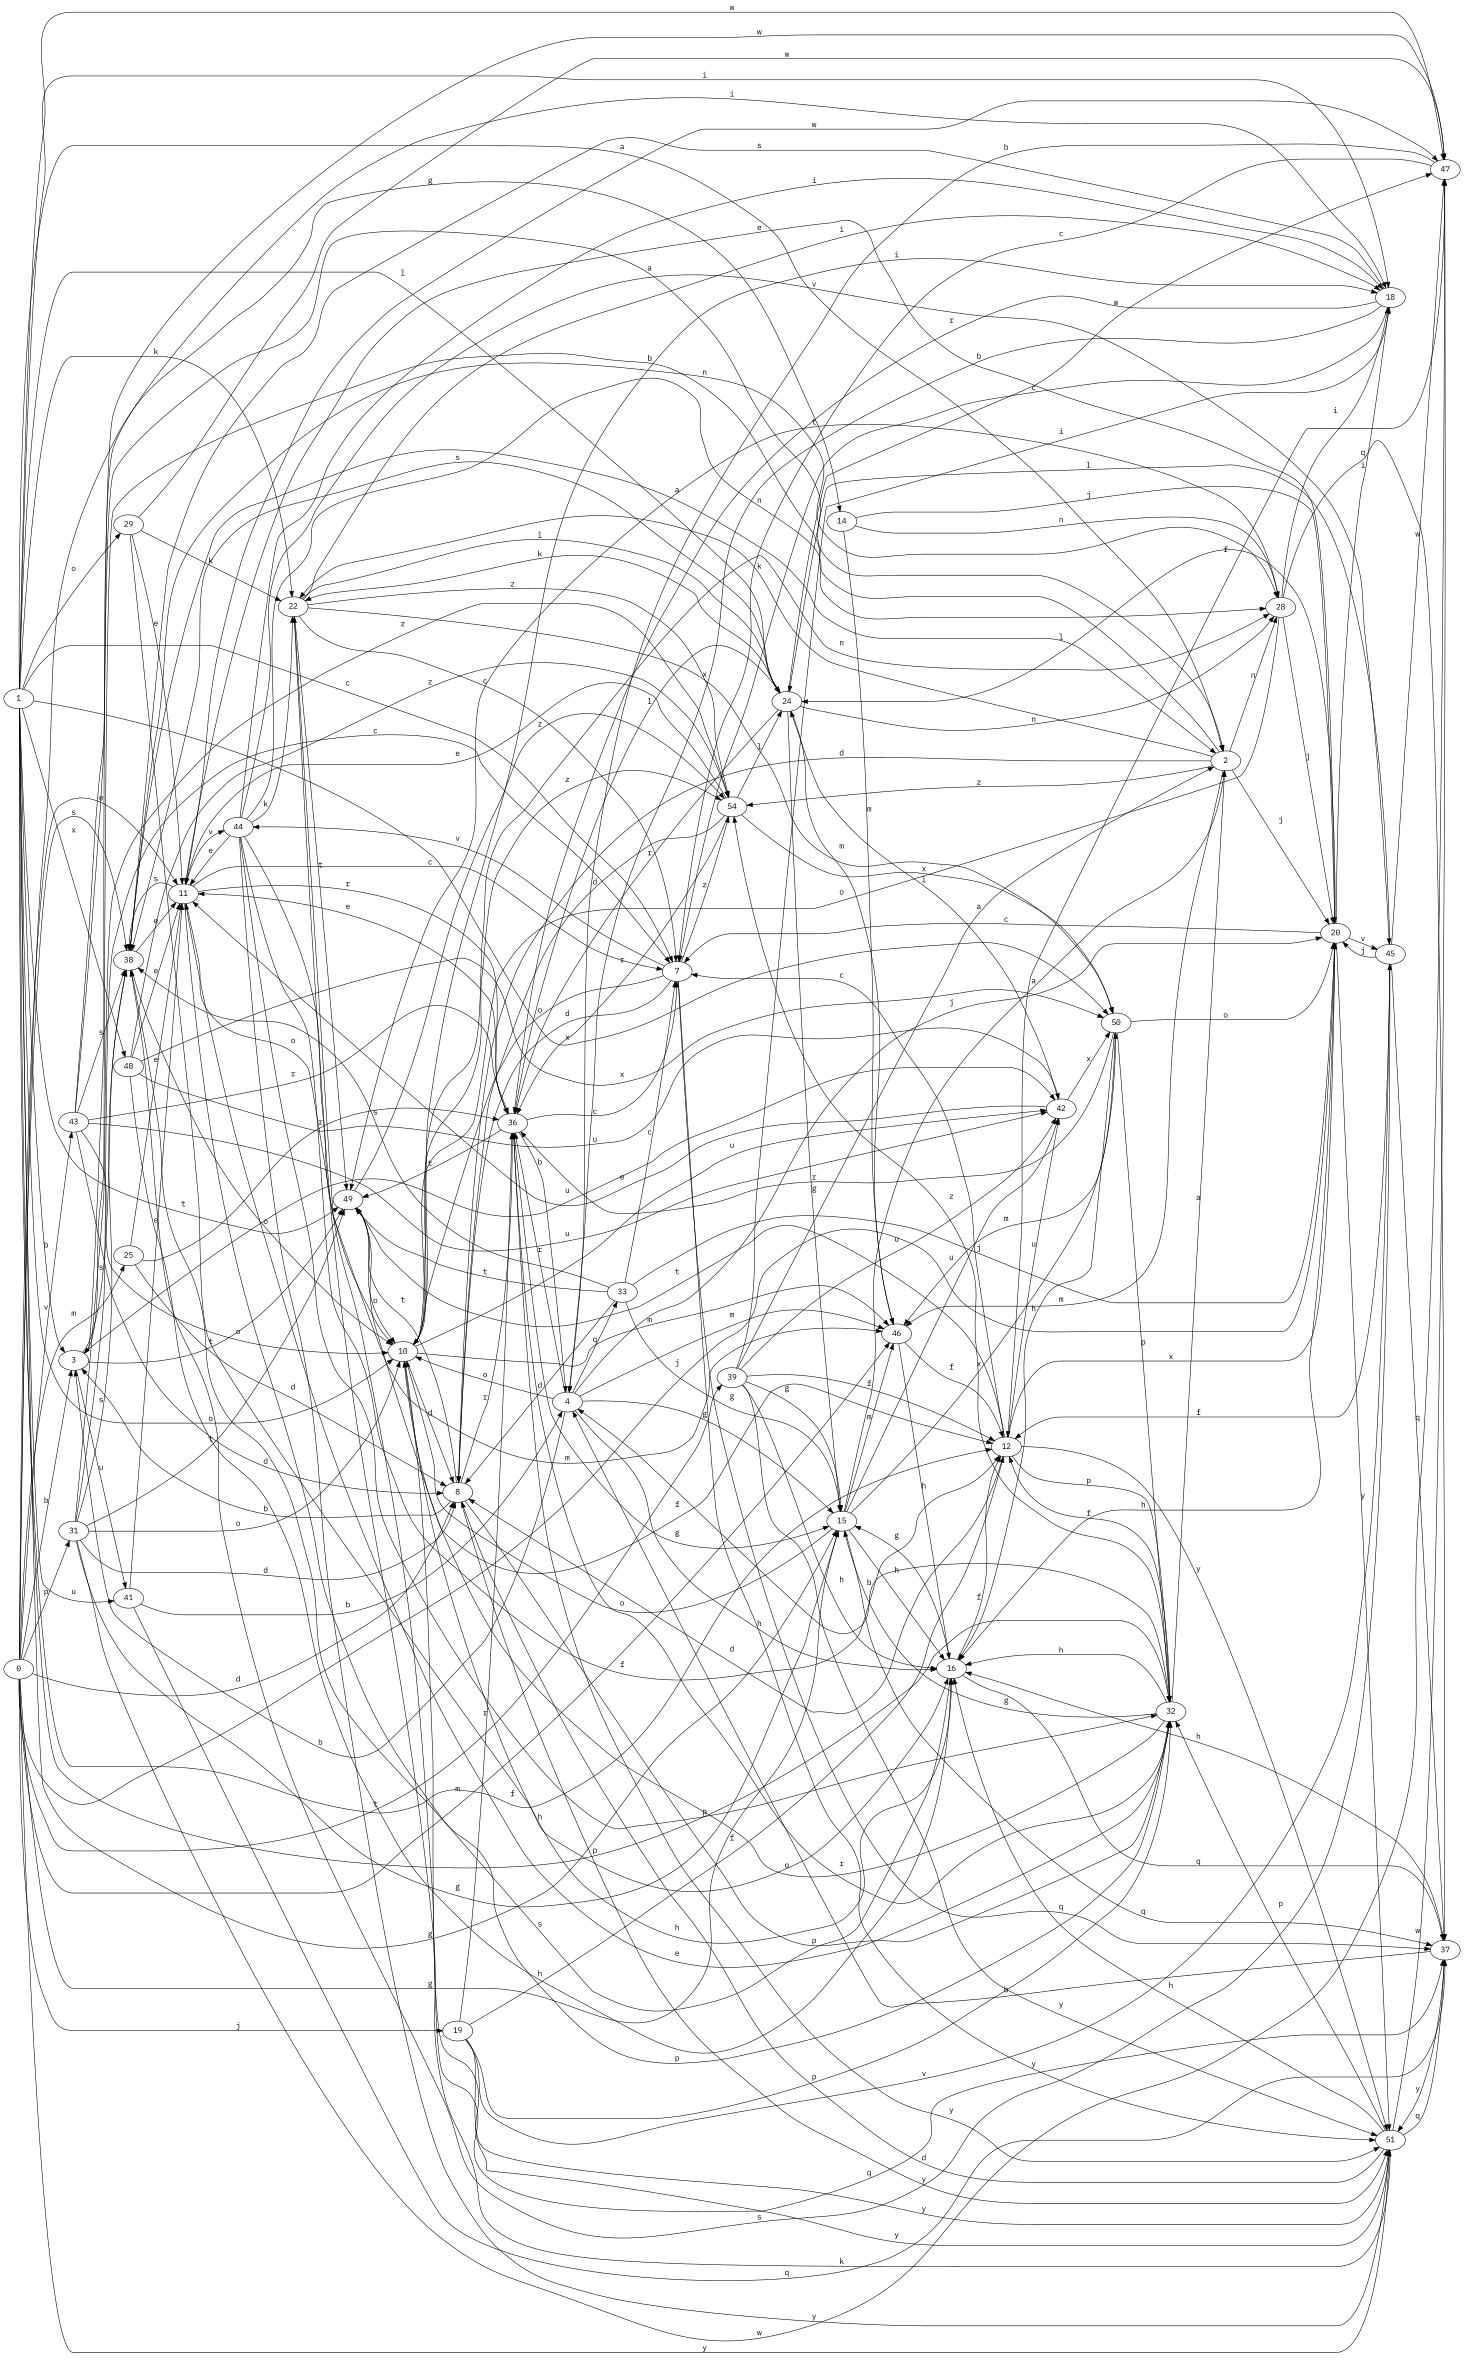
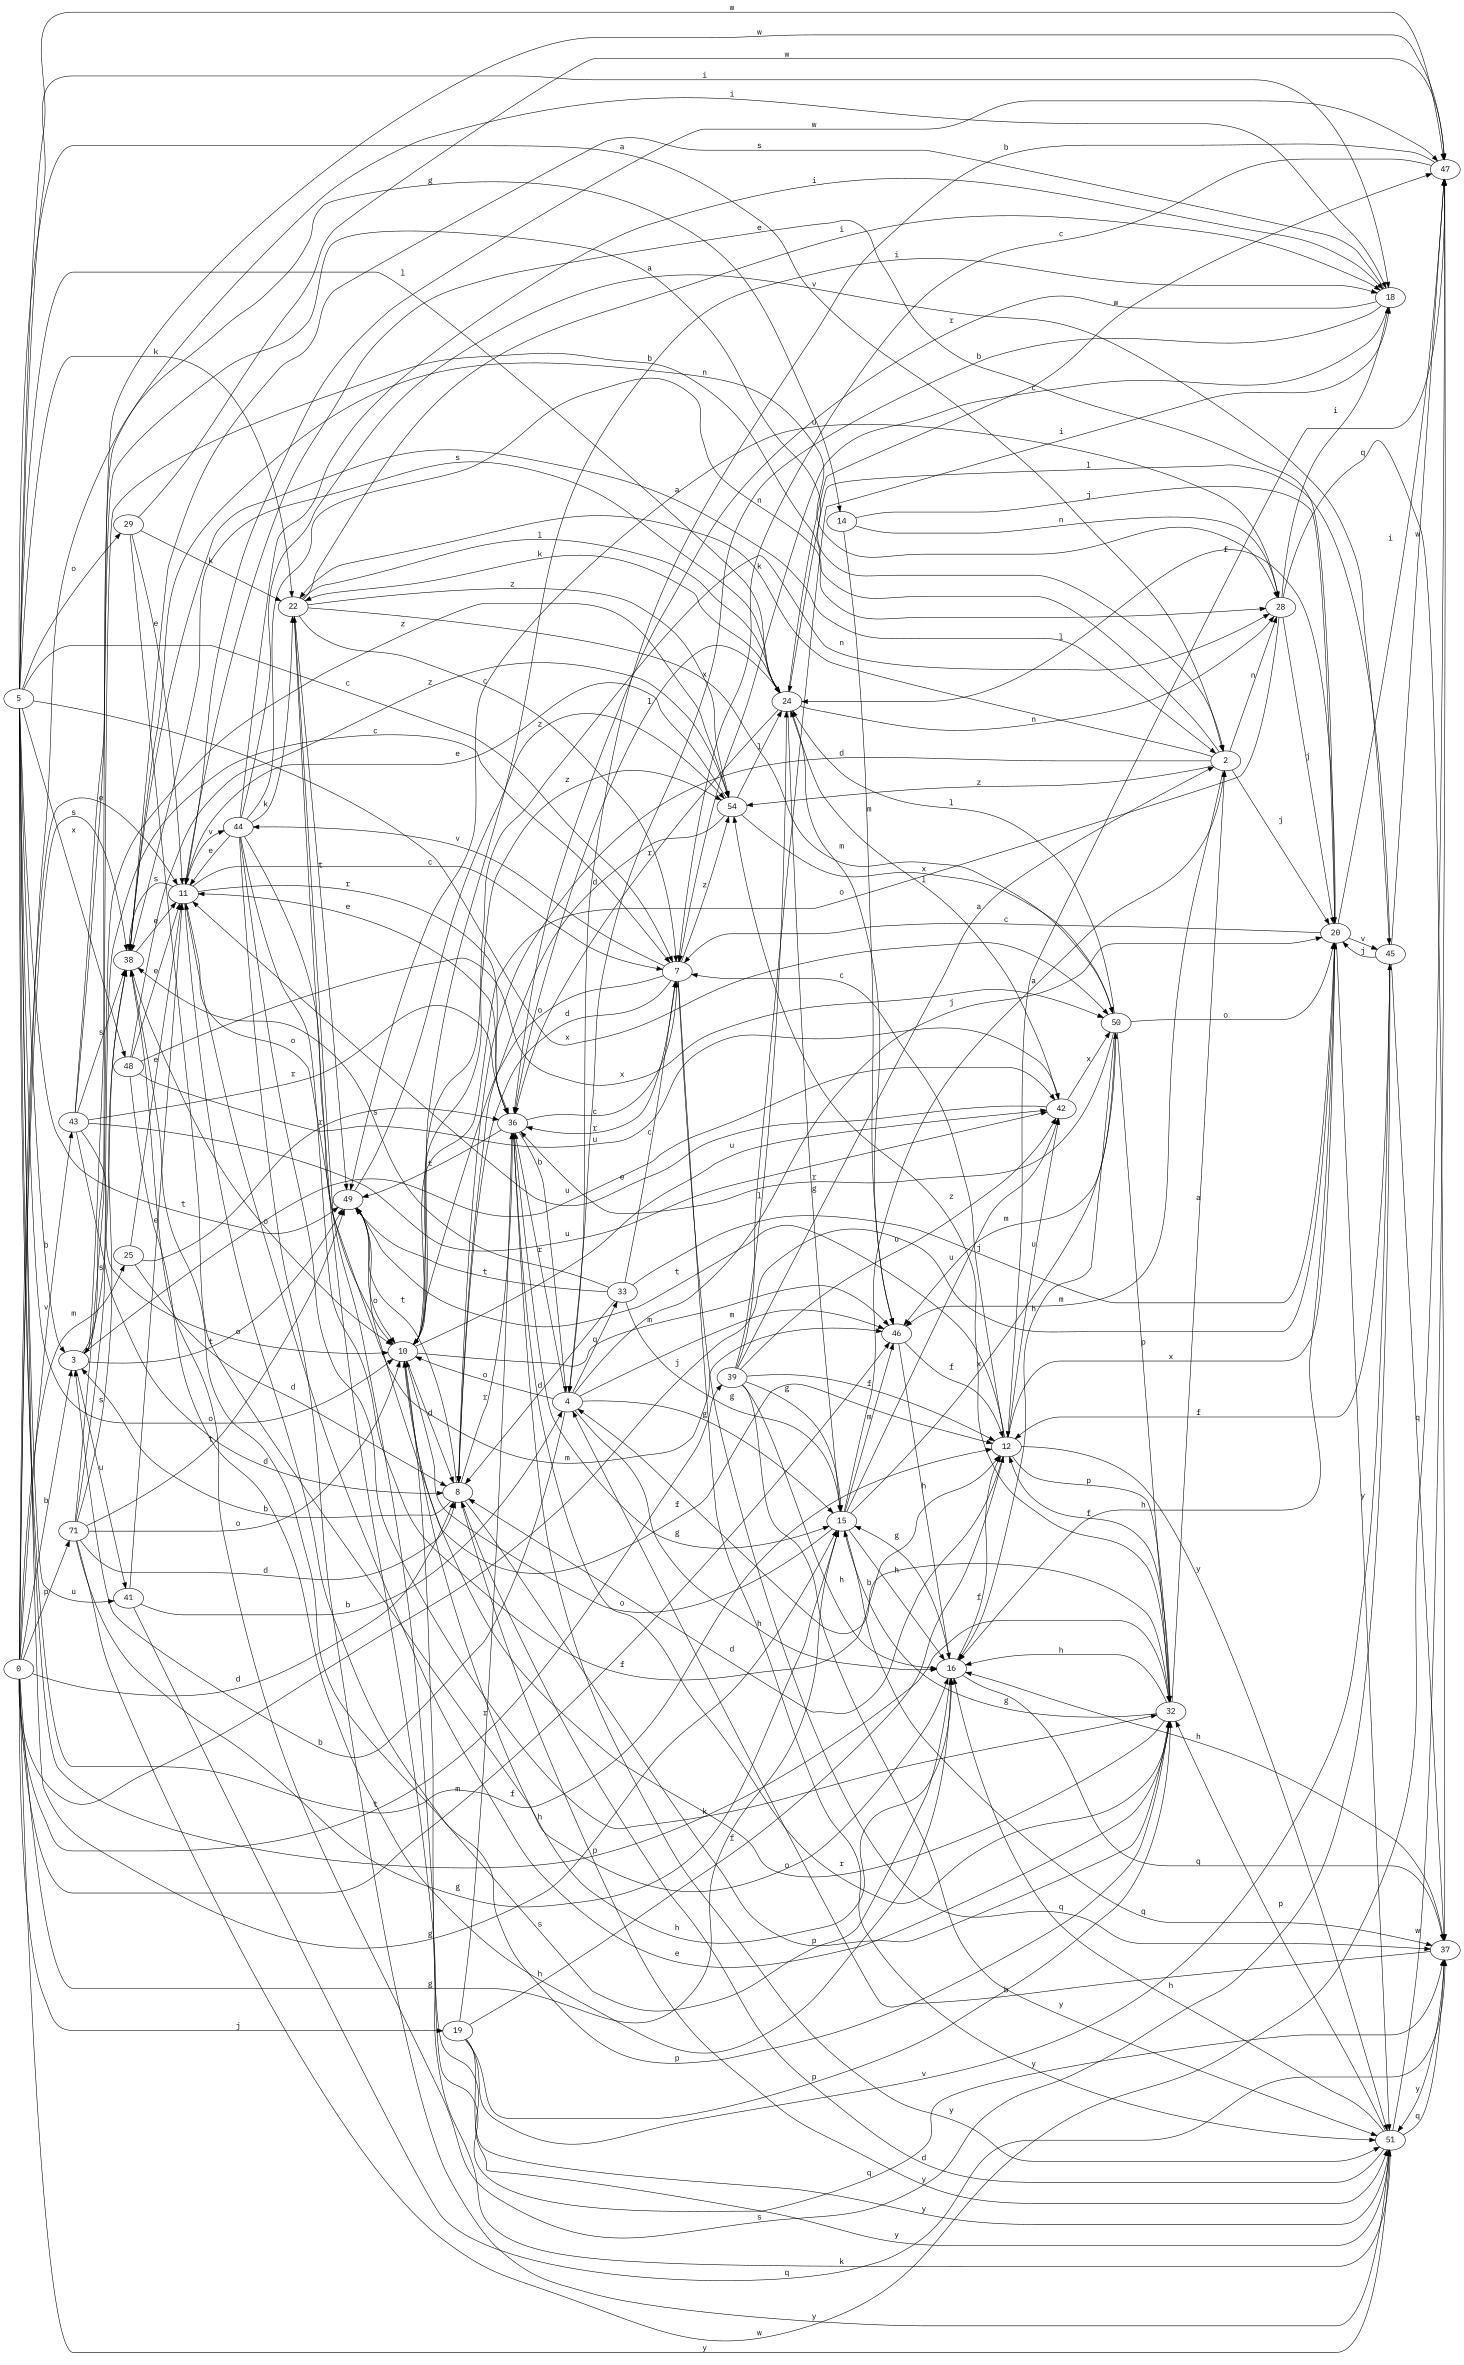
edge "28" -> "49": label "t" -> "u"
edge "20" -> "18": now "20" -> "47"
node "1": label "1" -> "5"
edge "50" -> "24": added, label "l"
edge "54" -> "36": now "7" -> "36"
edge "39" -> "24": added, label "l"
node "31": label "31" -> "71"
edge "44" -> "32": label "p" -> "k"
